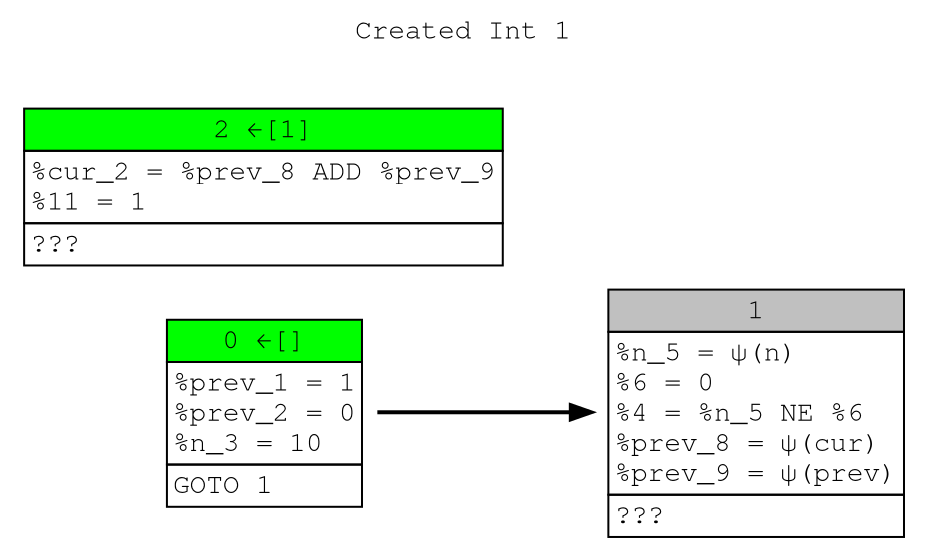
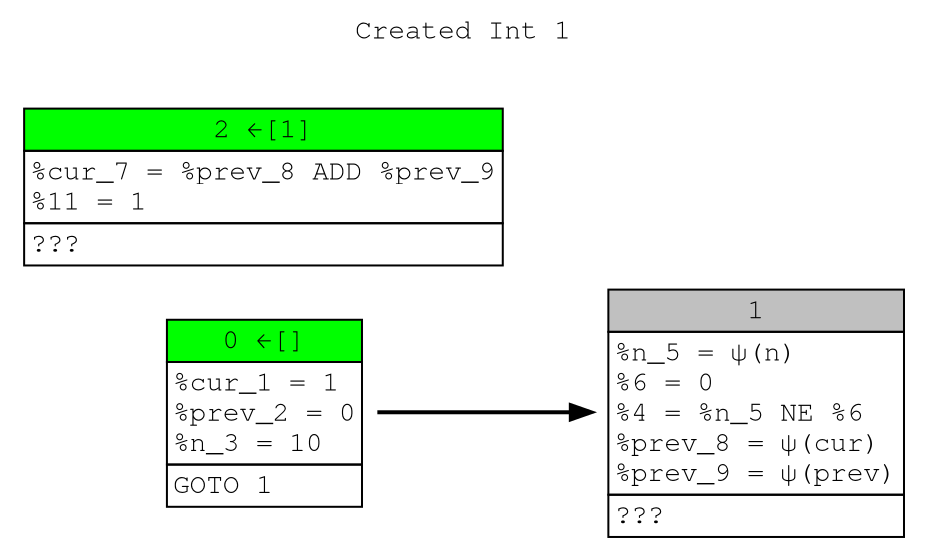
node "2 ←[1]": text "%cur_2 = %prev_8 ADD %prev_9" -> "%cur_7 = %prev_8 ADD %prev_9"
node "0 ←[]": text "%prev_1 = 1" -> "%cur_1 = 1"
